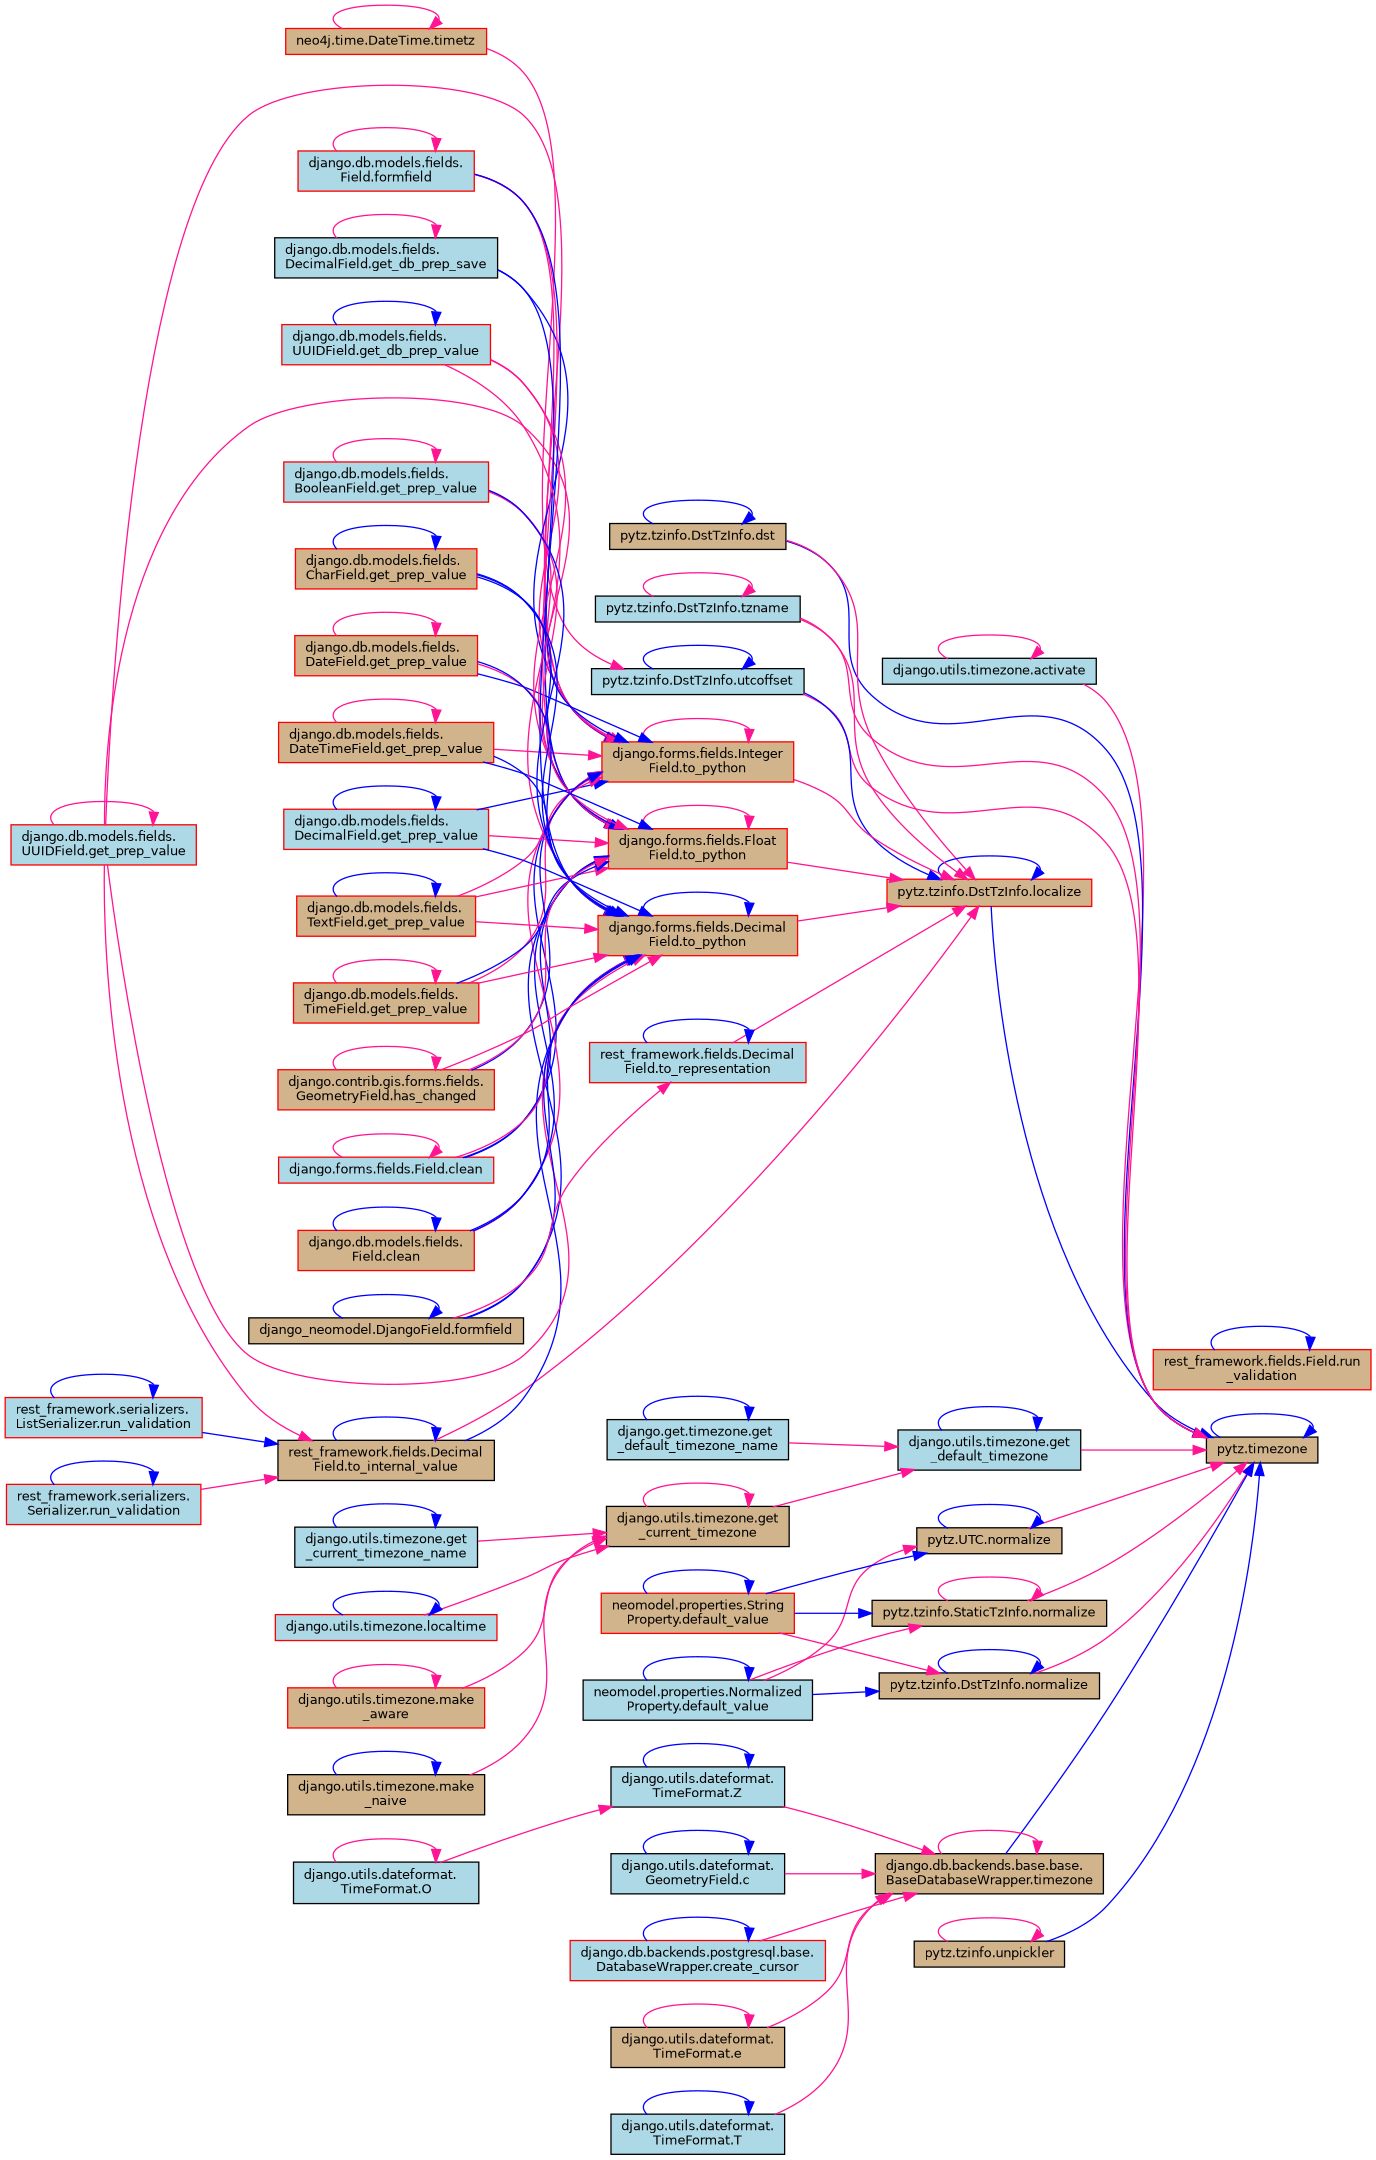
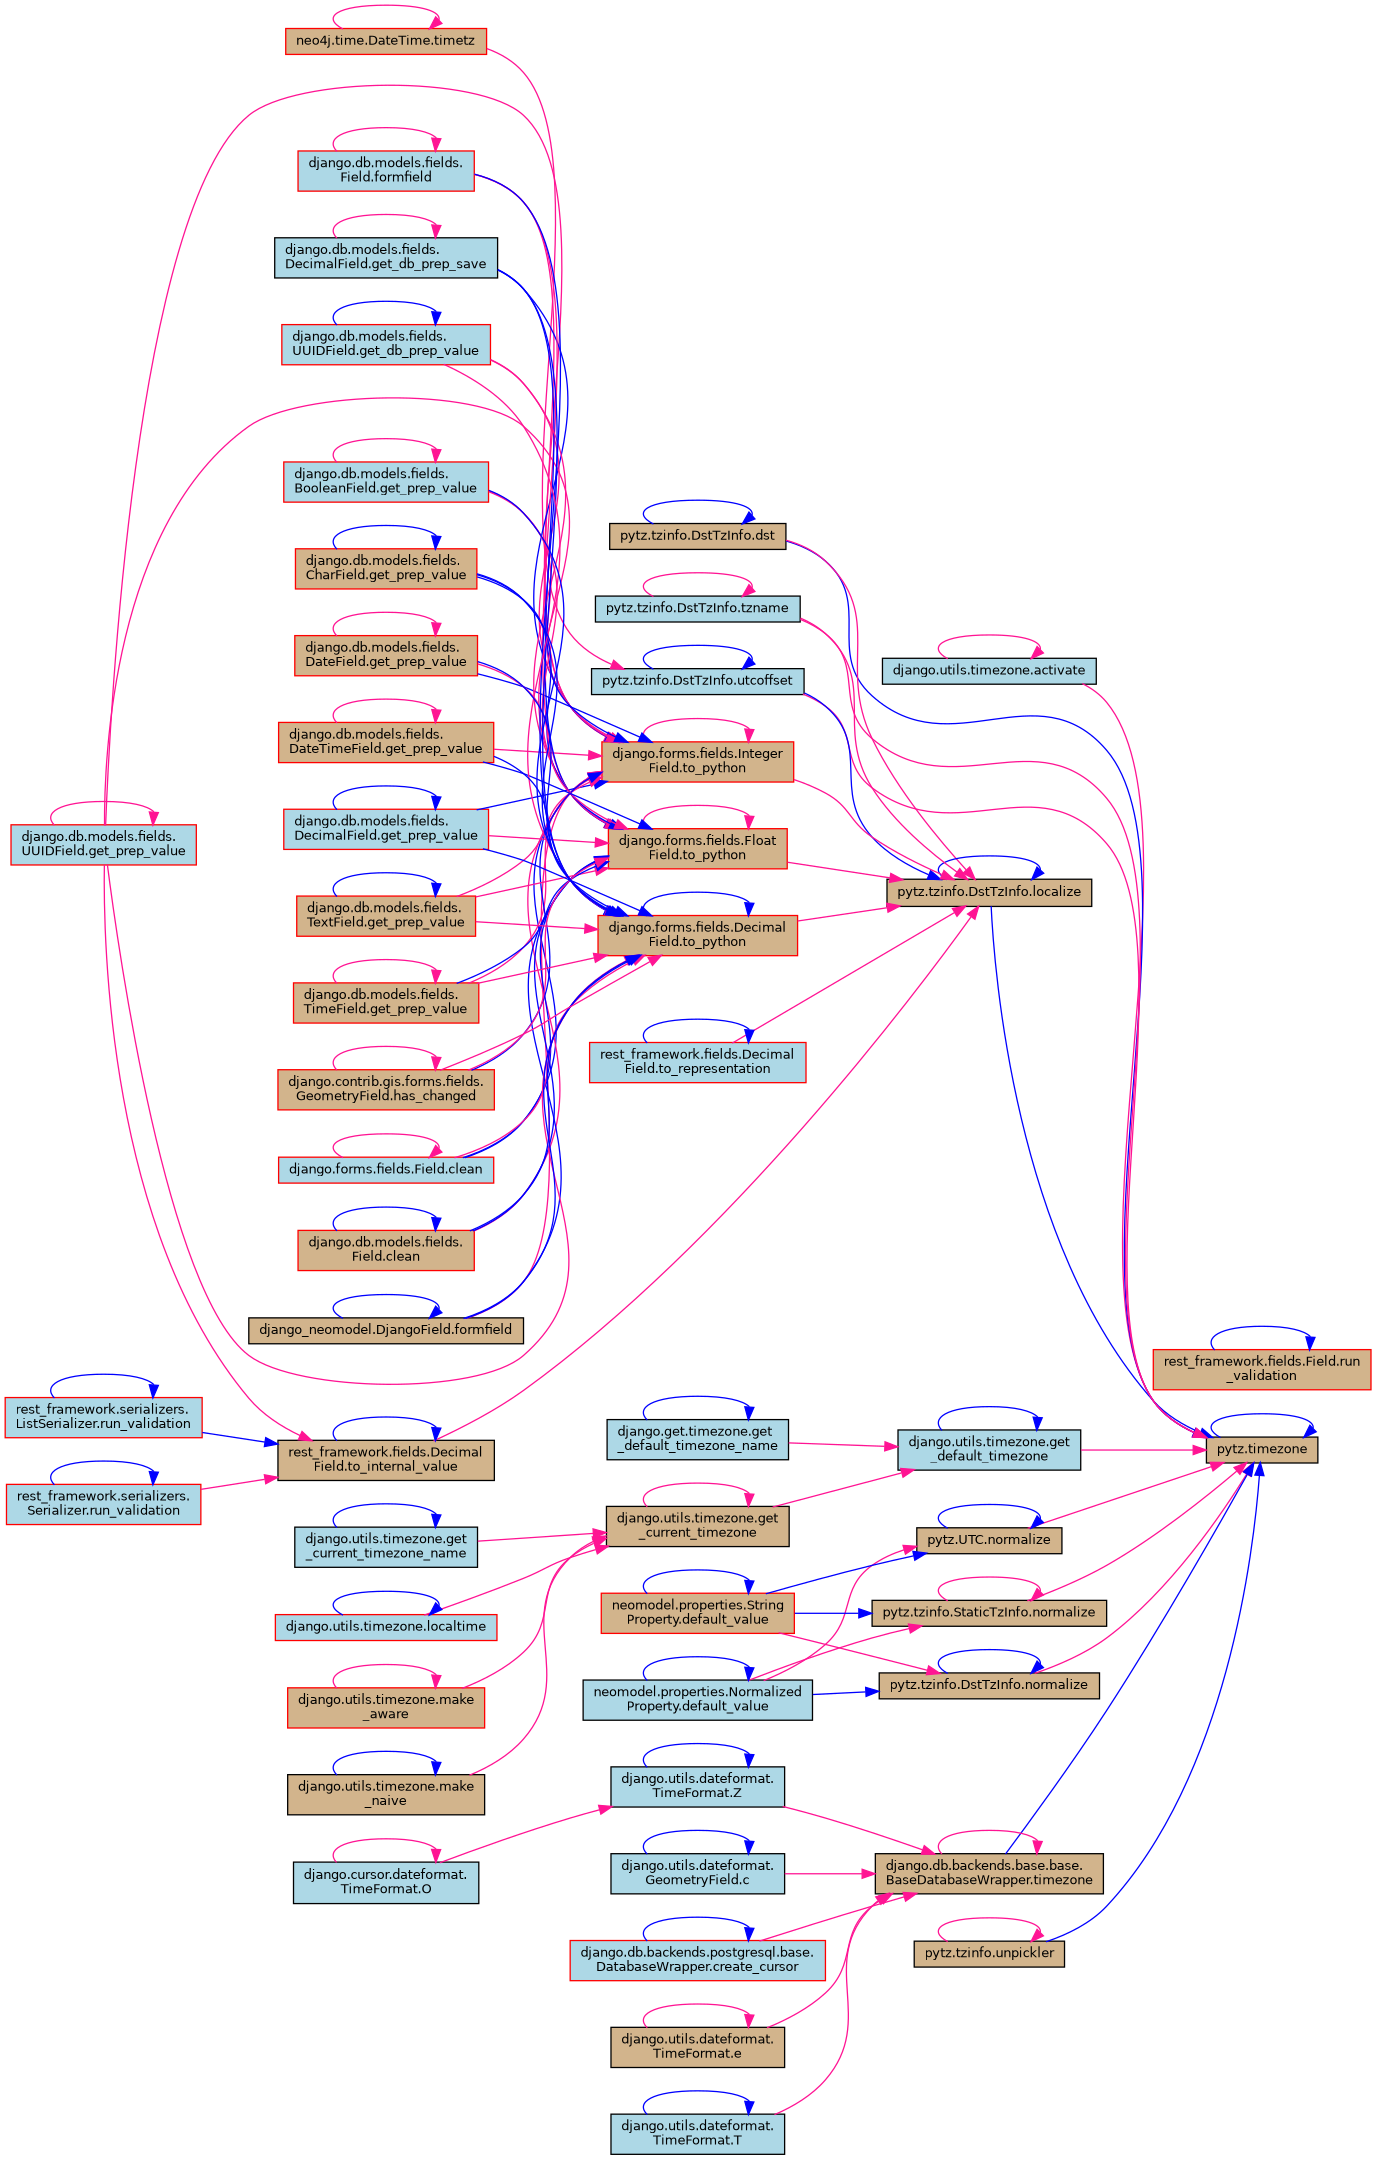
node "pytz.tzinfo.DstTzInfo.localize": color red -> black
edge "django_neomodel.DjangoField.formfield" -> "rest_framework.fields.Decimal Field.to_representation": now "django_neomodel.DjangoField.formfield" -> "django.forms.fields.Integer Field.to_python"
edge "rest_framework.fields.Decimal Field.to_internal_value" -> "django.forms.fields.Decimal Field.to_python": now "django.db.models.fields. DecimalField.get_db_prep_save" -> "django.forms.fields.Decimal Field.to_python"
node "django.utils.dateformat. TimeFormat.O": label "django.utils.dateformat. TimeFormat.O" -> "django.cursor.dateformat. TimeFormat.O"
